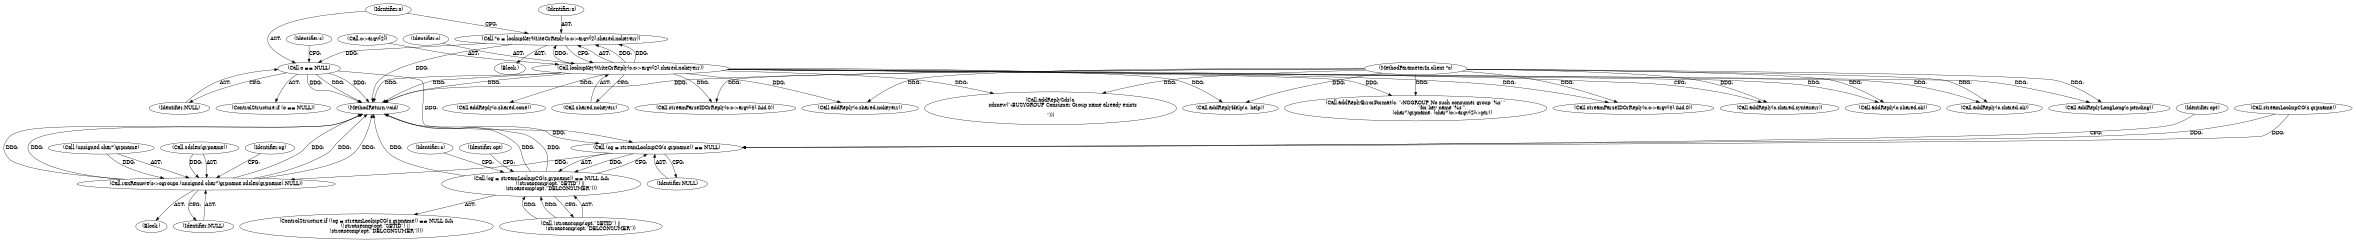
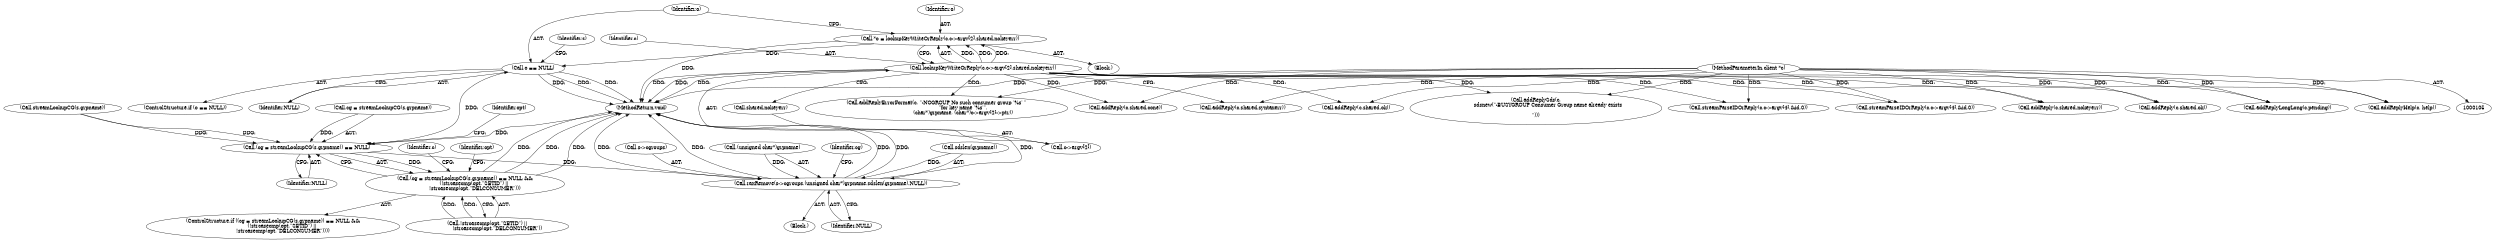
edge "(MethodParameterIn,client *c)" -> "(Call,addReply(c,shared.cone))": added, label "DDG:"
edge "(Call,shared.nokeyerr)" -> "(Call,lookupKeyWriteOrReply(c,c->argv[2],shared.nokeyerr))": now "(Call,shared.nokeyerr)" -> "(Call,c->argv[2])"
node "(Call,cg = streamLookupCG(s,grpname))": added
node "1000105": added
node "(Call,s->cgroups)": added
